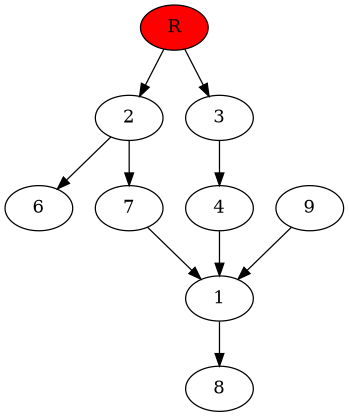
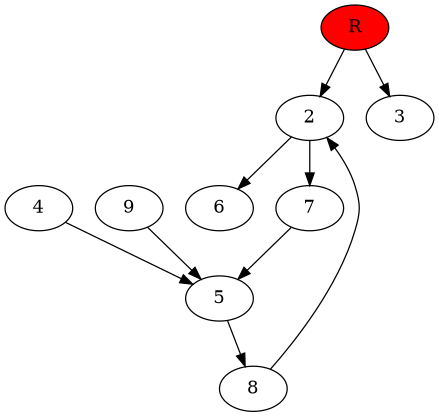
edge "3" -> "4": removed
edge "8" -> "2": added
node "1": label "1" -> "5"
